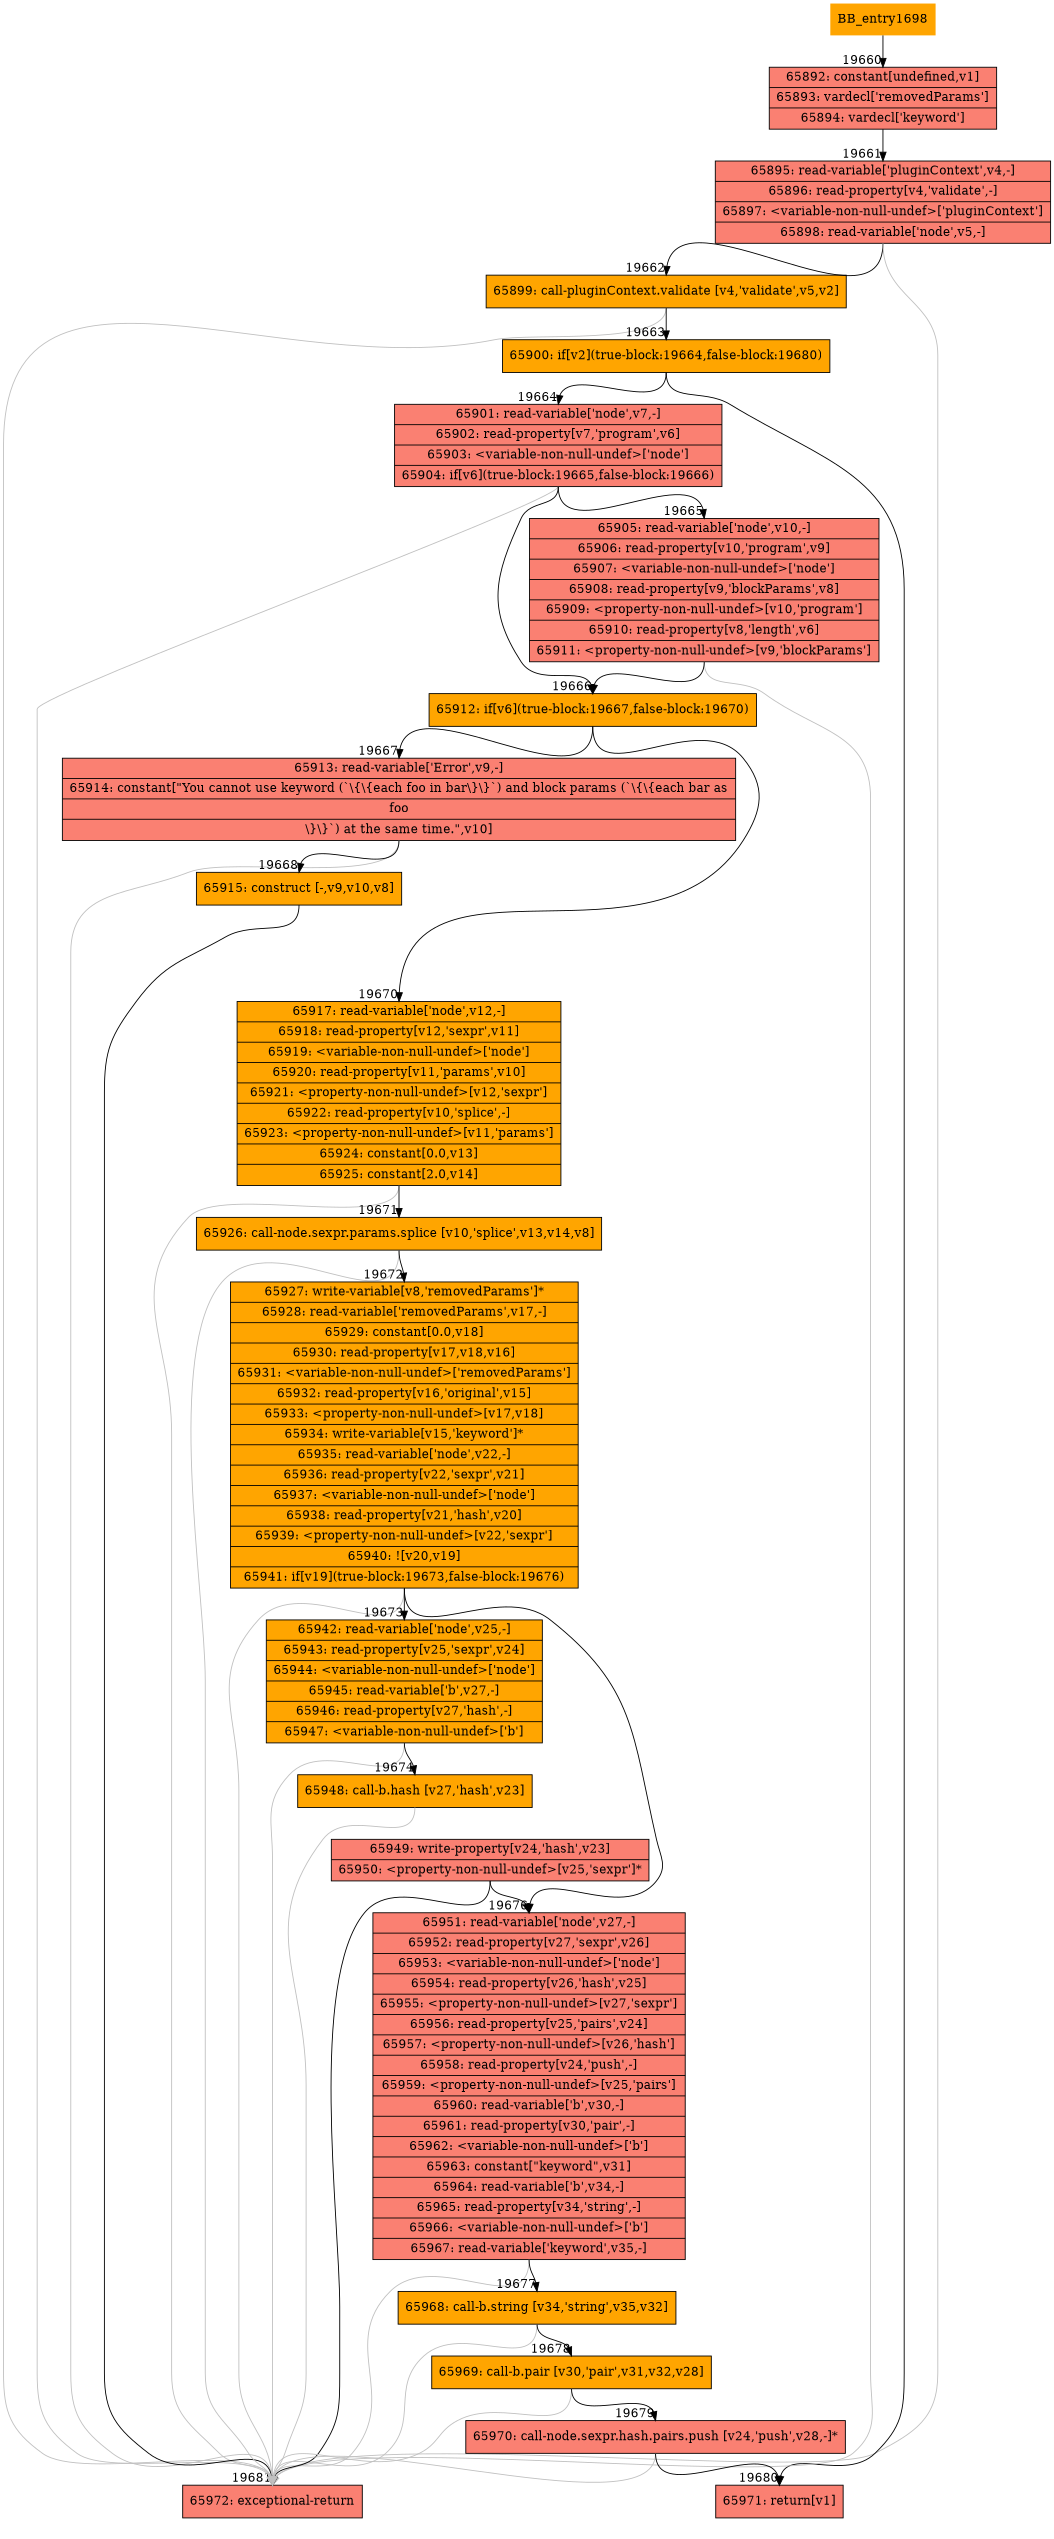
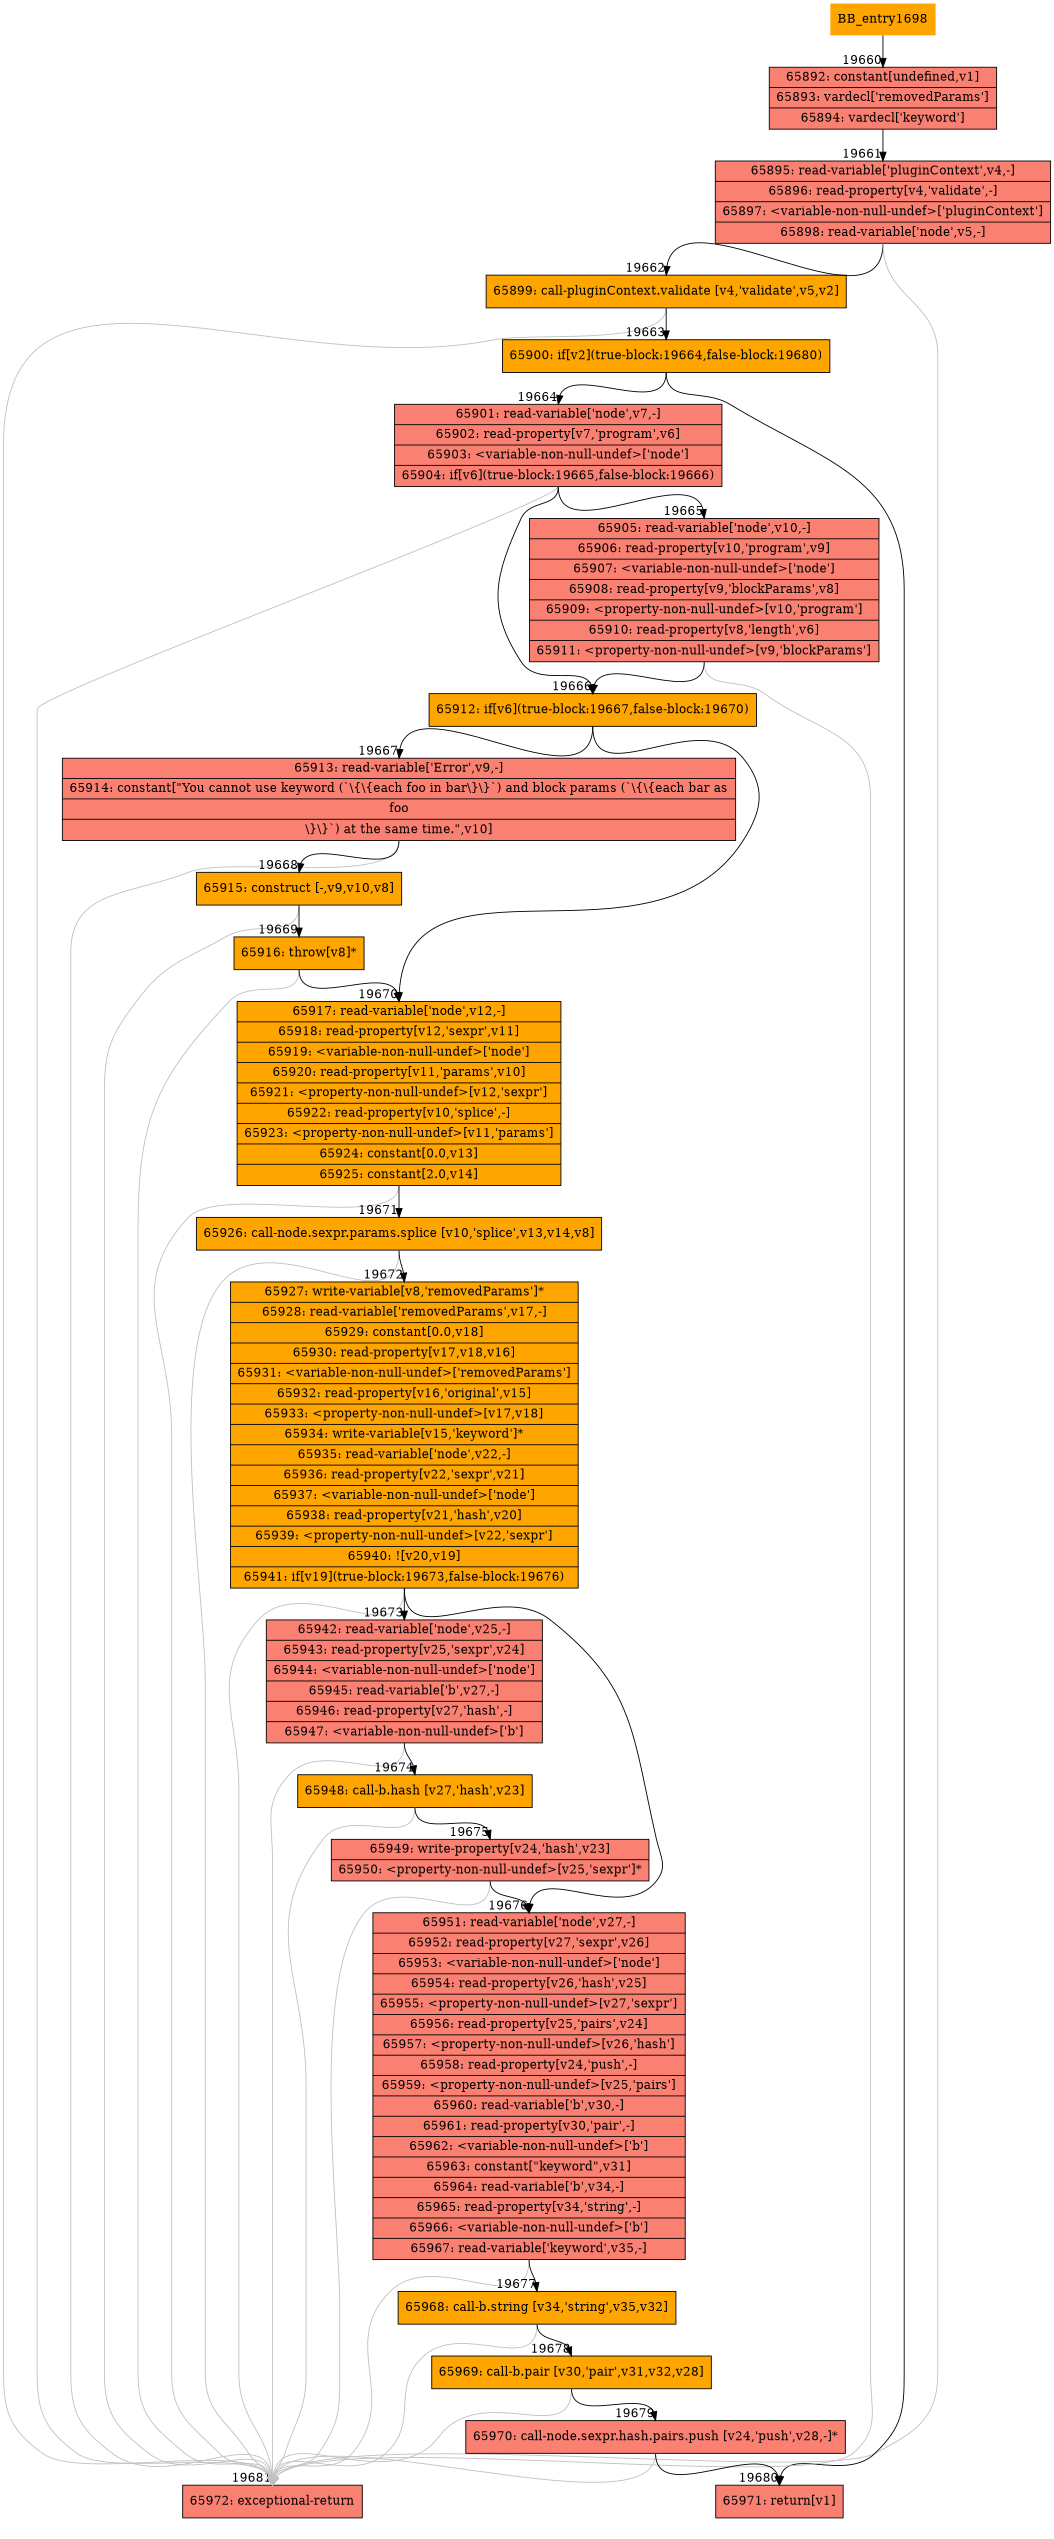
node "65916: throw[v8]*": added
node "65942: read-variable['node',v25,-]": fillcolor orange -> salmon
edge "65915: construct [-,v9,v10,v8]" -> "65972: exceptional-return": color black -> gray
edge "65948: call-b.hash [v27,'hash',v23]" -> "65949: write-property[v24,'hash',v23]": added
edge "65949: write-property[v24,'hash',v23]" -> "65972: exceptional-return": color black -> gray
